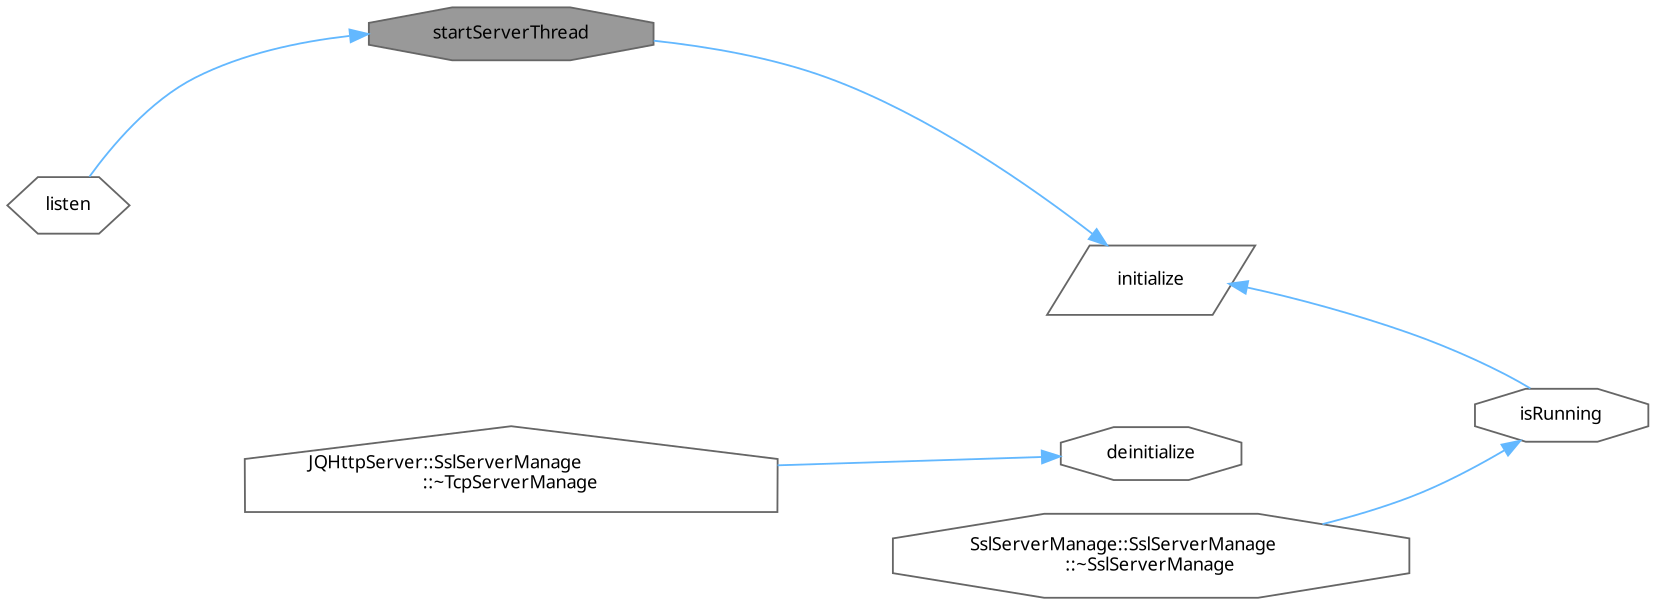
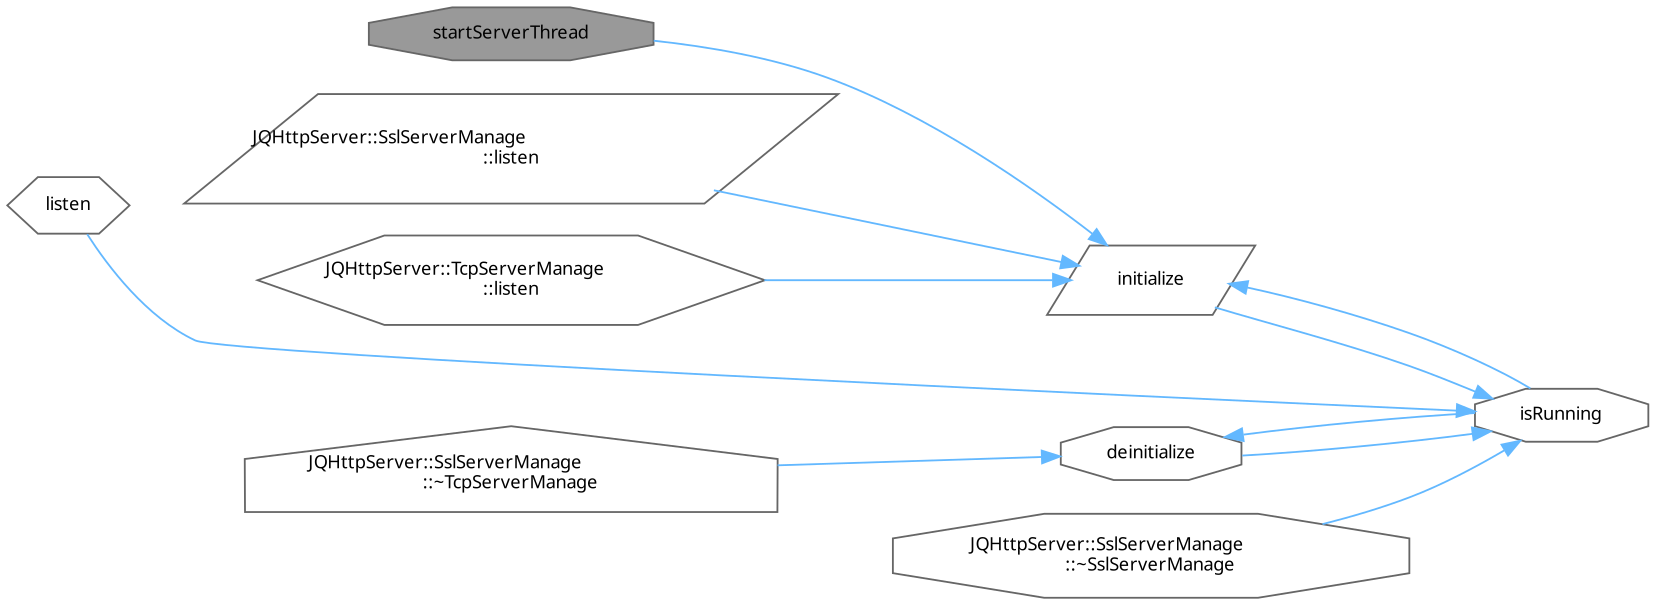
edge "listen" -> "startServerThread": now "listen" -> "isRunning"
node "JQHttpServer::SslServerManage ::listen": added
node "JQHttpServer::TcpServerManage ::listen": added
edge "initialize" -> "isRunning": added
edge "isRunning" -> "deinitialize": added
edge "deinitialize" -> "isRunning": added
node "SslServerManage::SslServerManage ::~SslServerManage": label "SslServerManage::SslServerManage ::~SslServerManage" -> "JQHttpServer::SslServerManage ::~SslServerManage"
